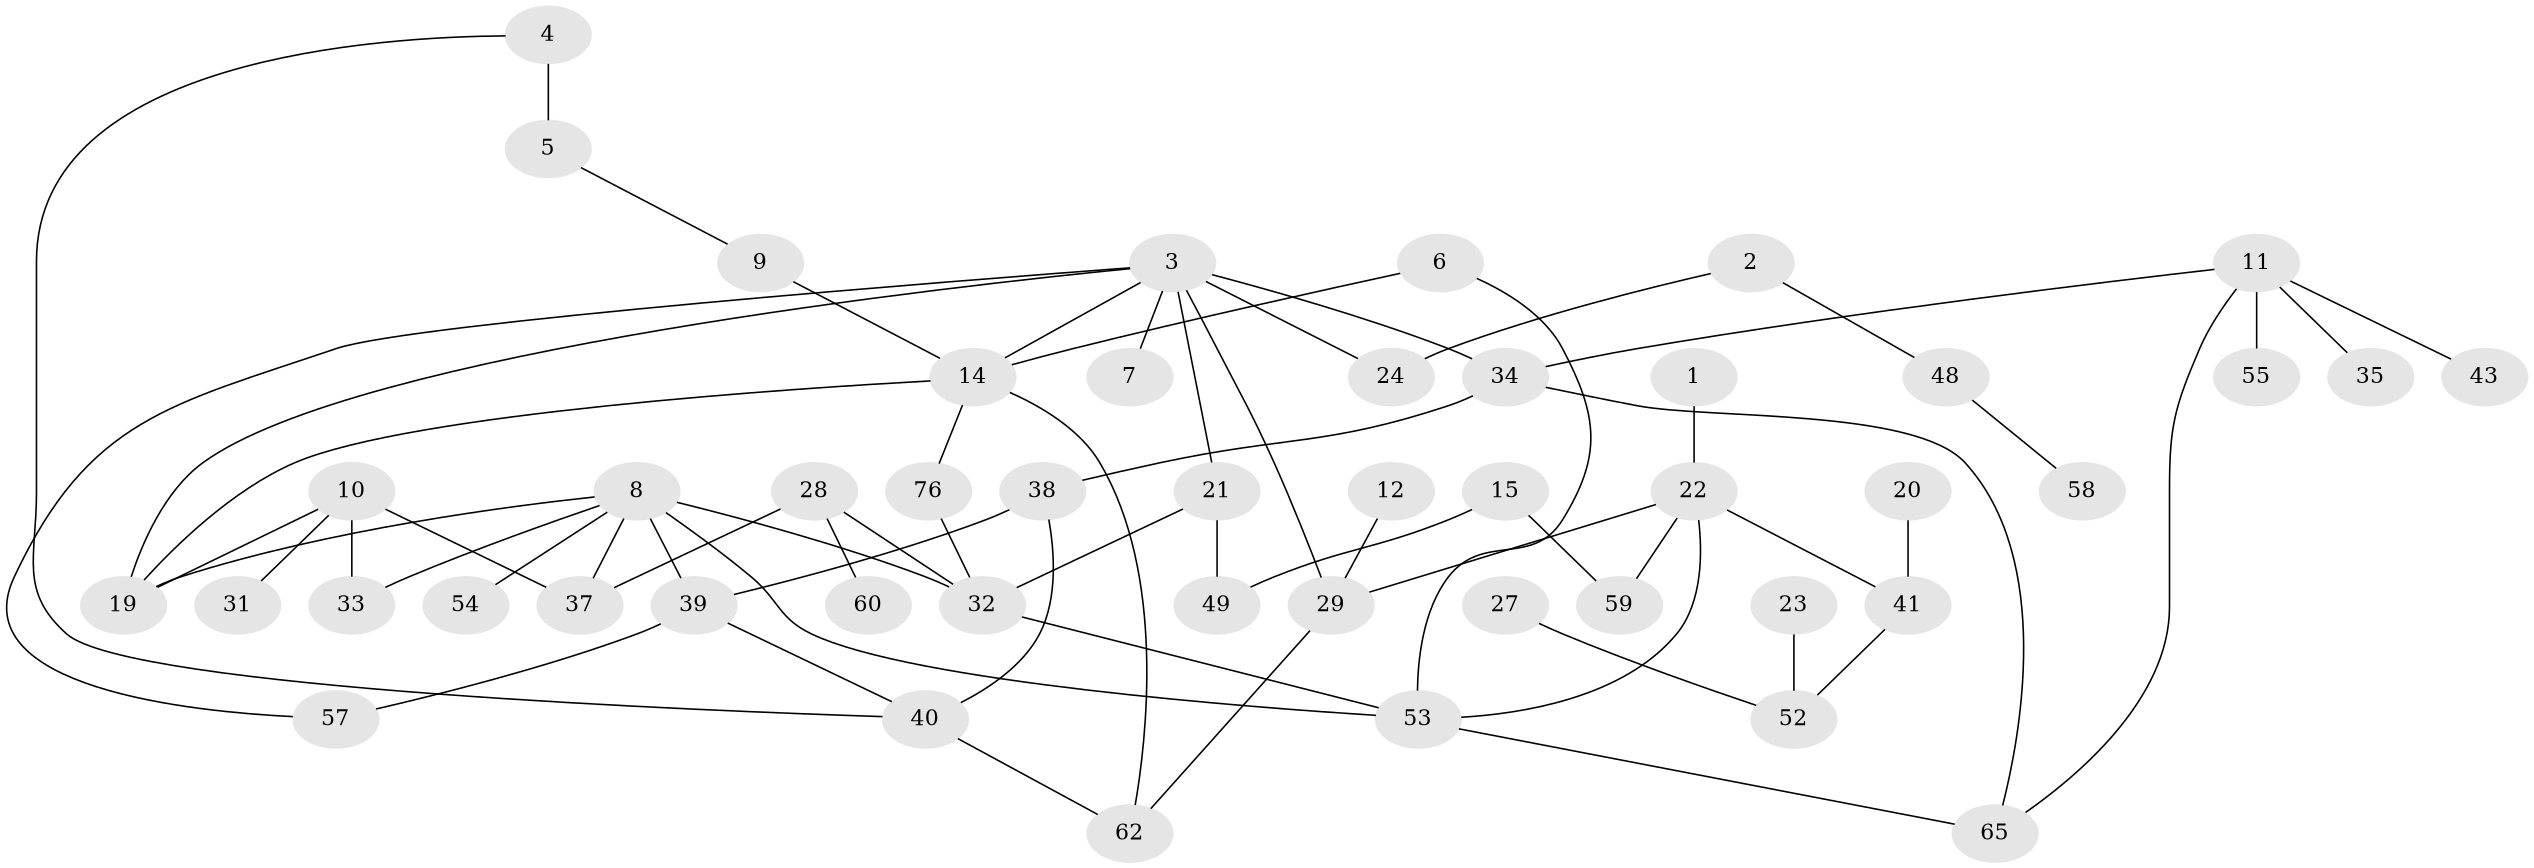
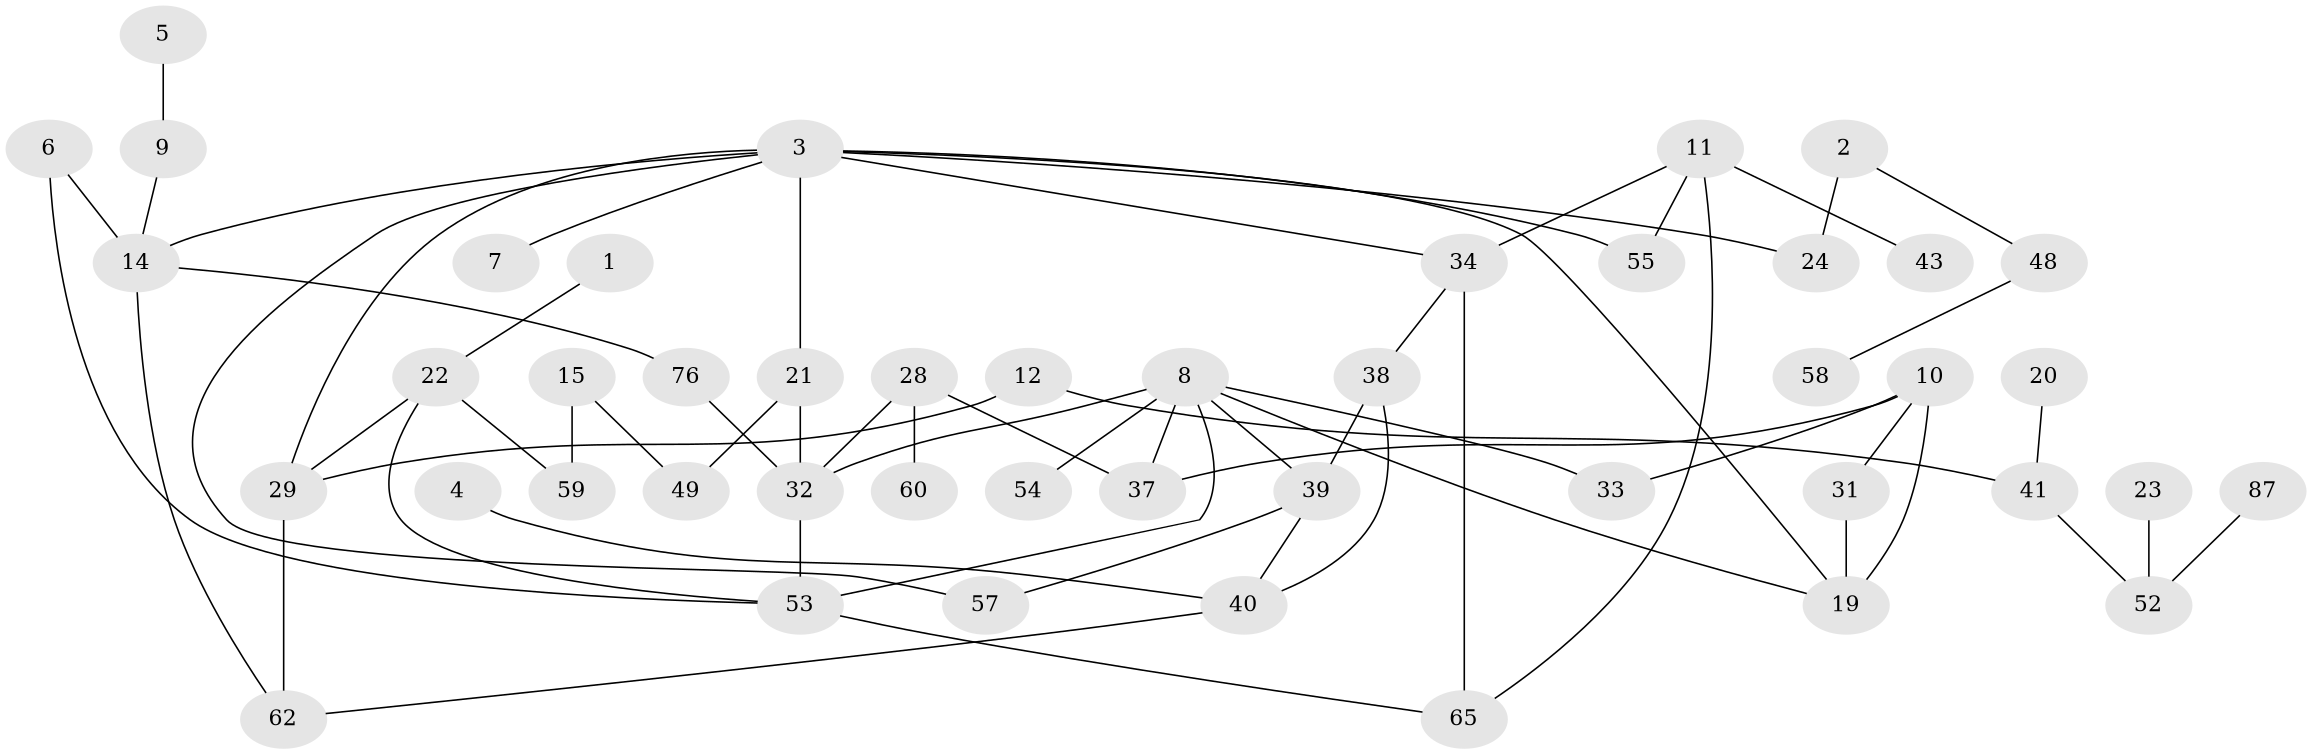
edge "4" -- "5": removed
edge "3" -- "55": added
node "35": removed
edge "14" -- "19": now "31" -- "19"
edge "22" -- "41": now "12" -- "41"
node "27": label "27" -> "87"
